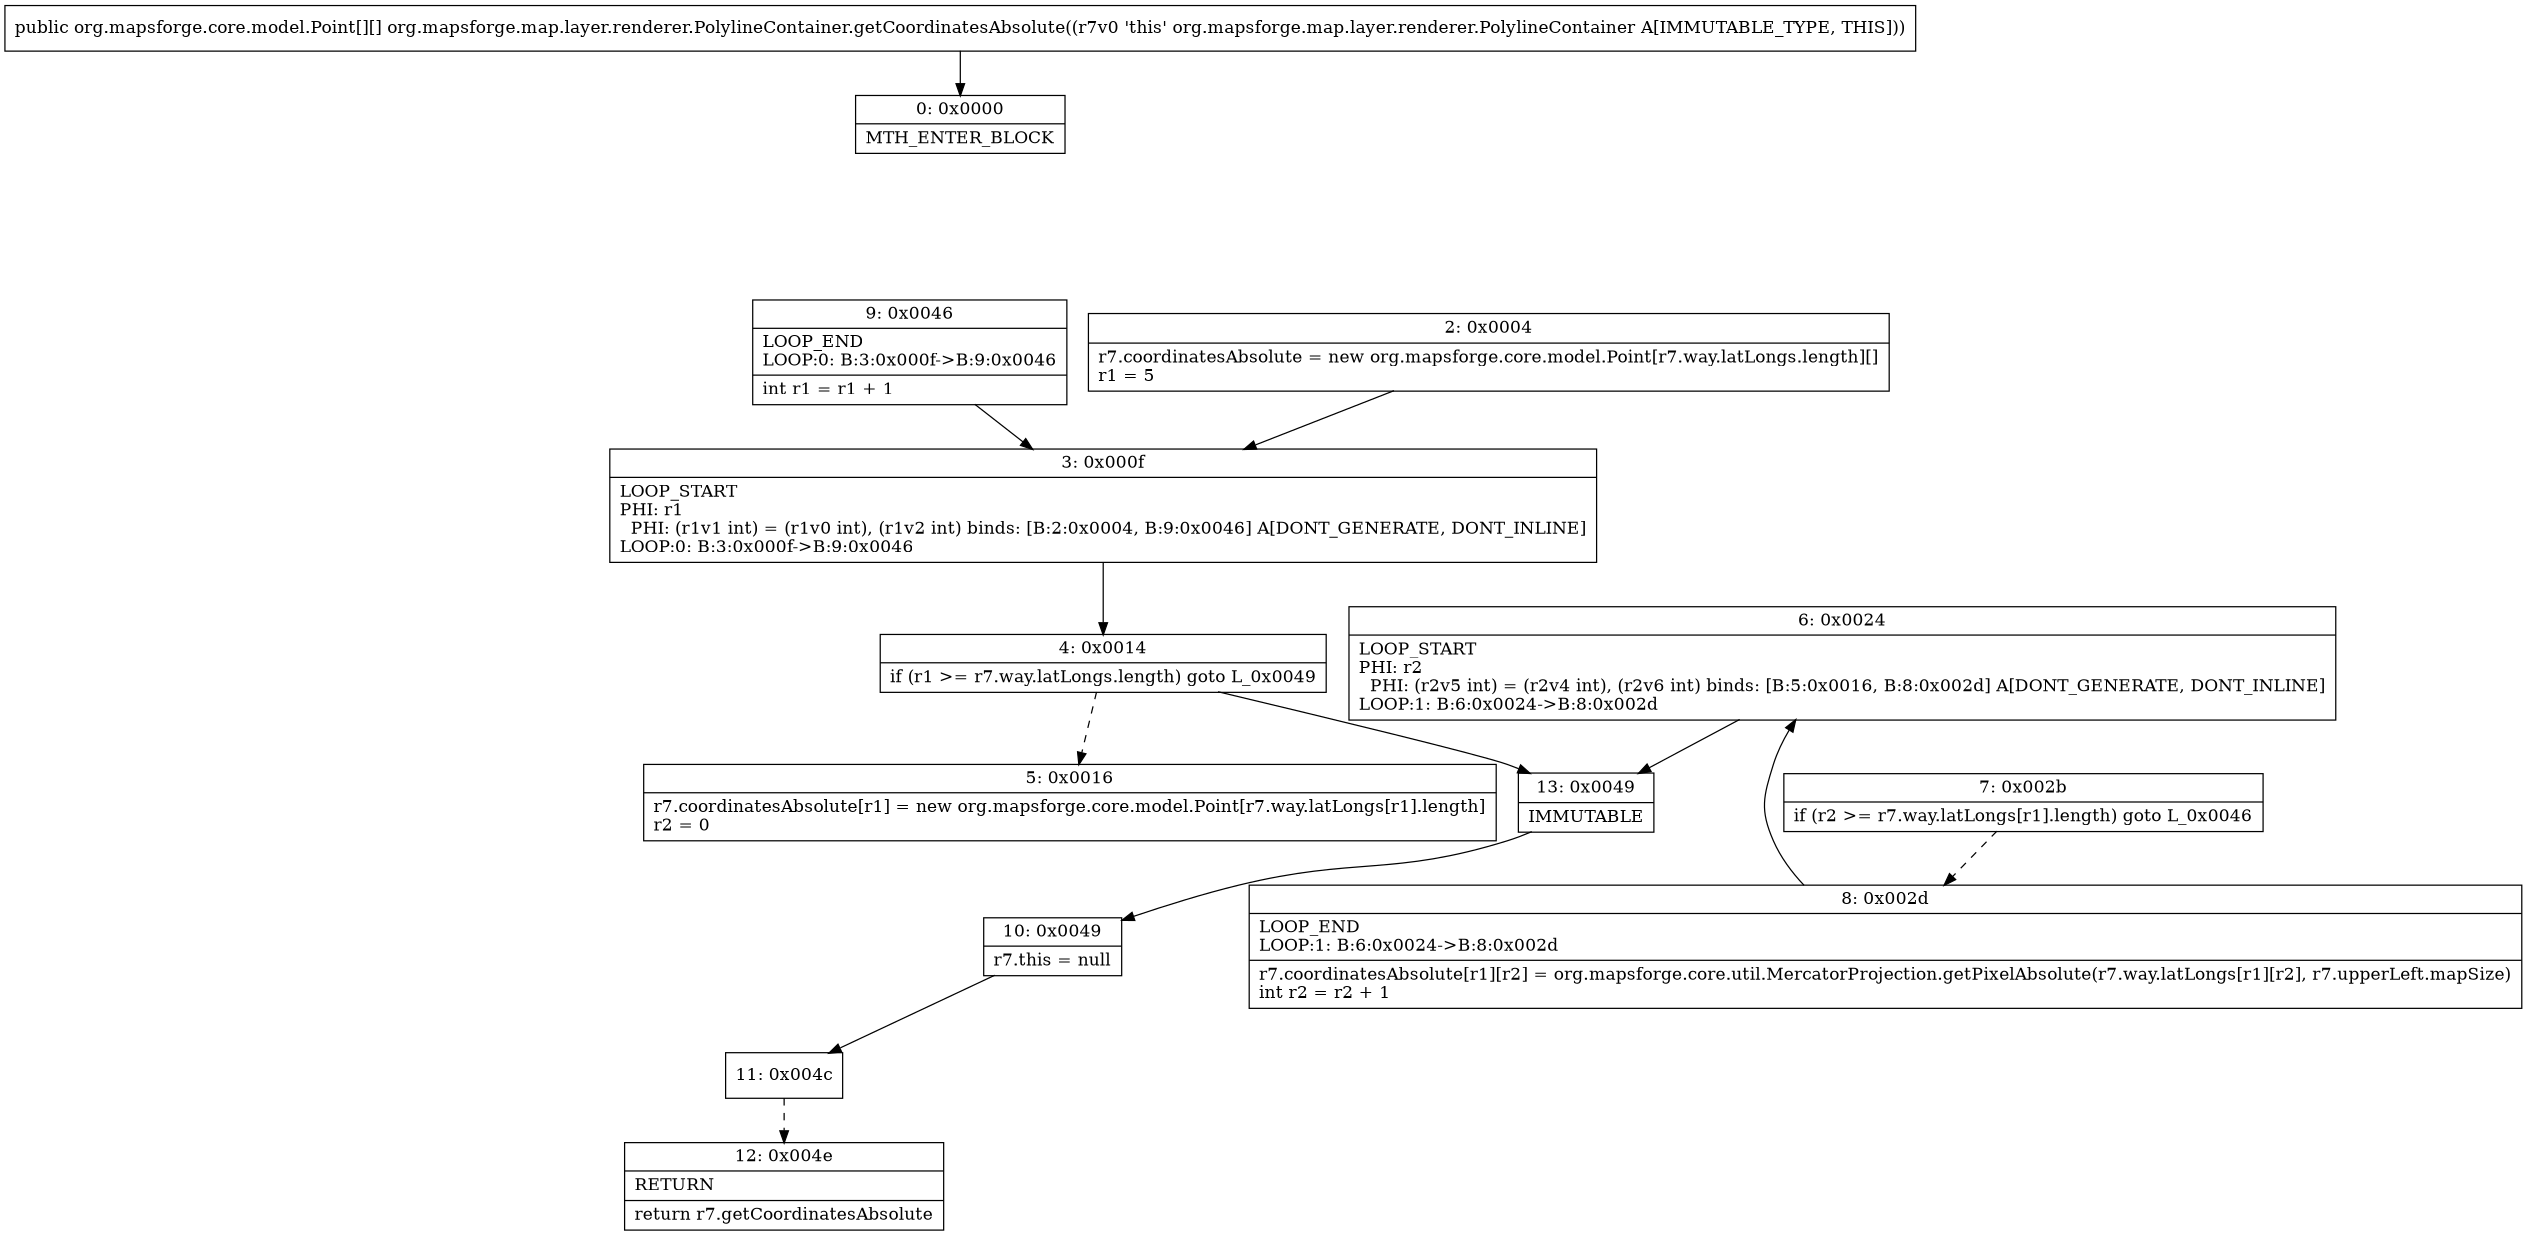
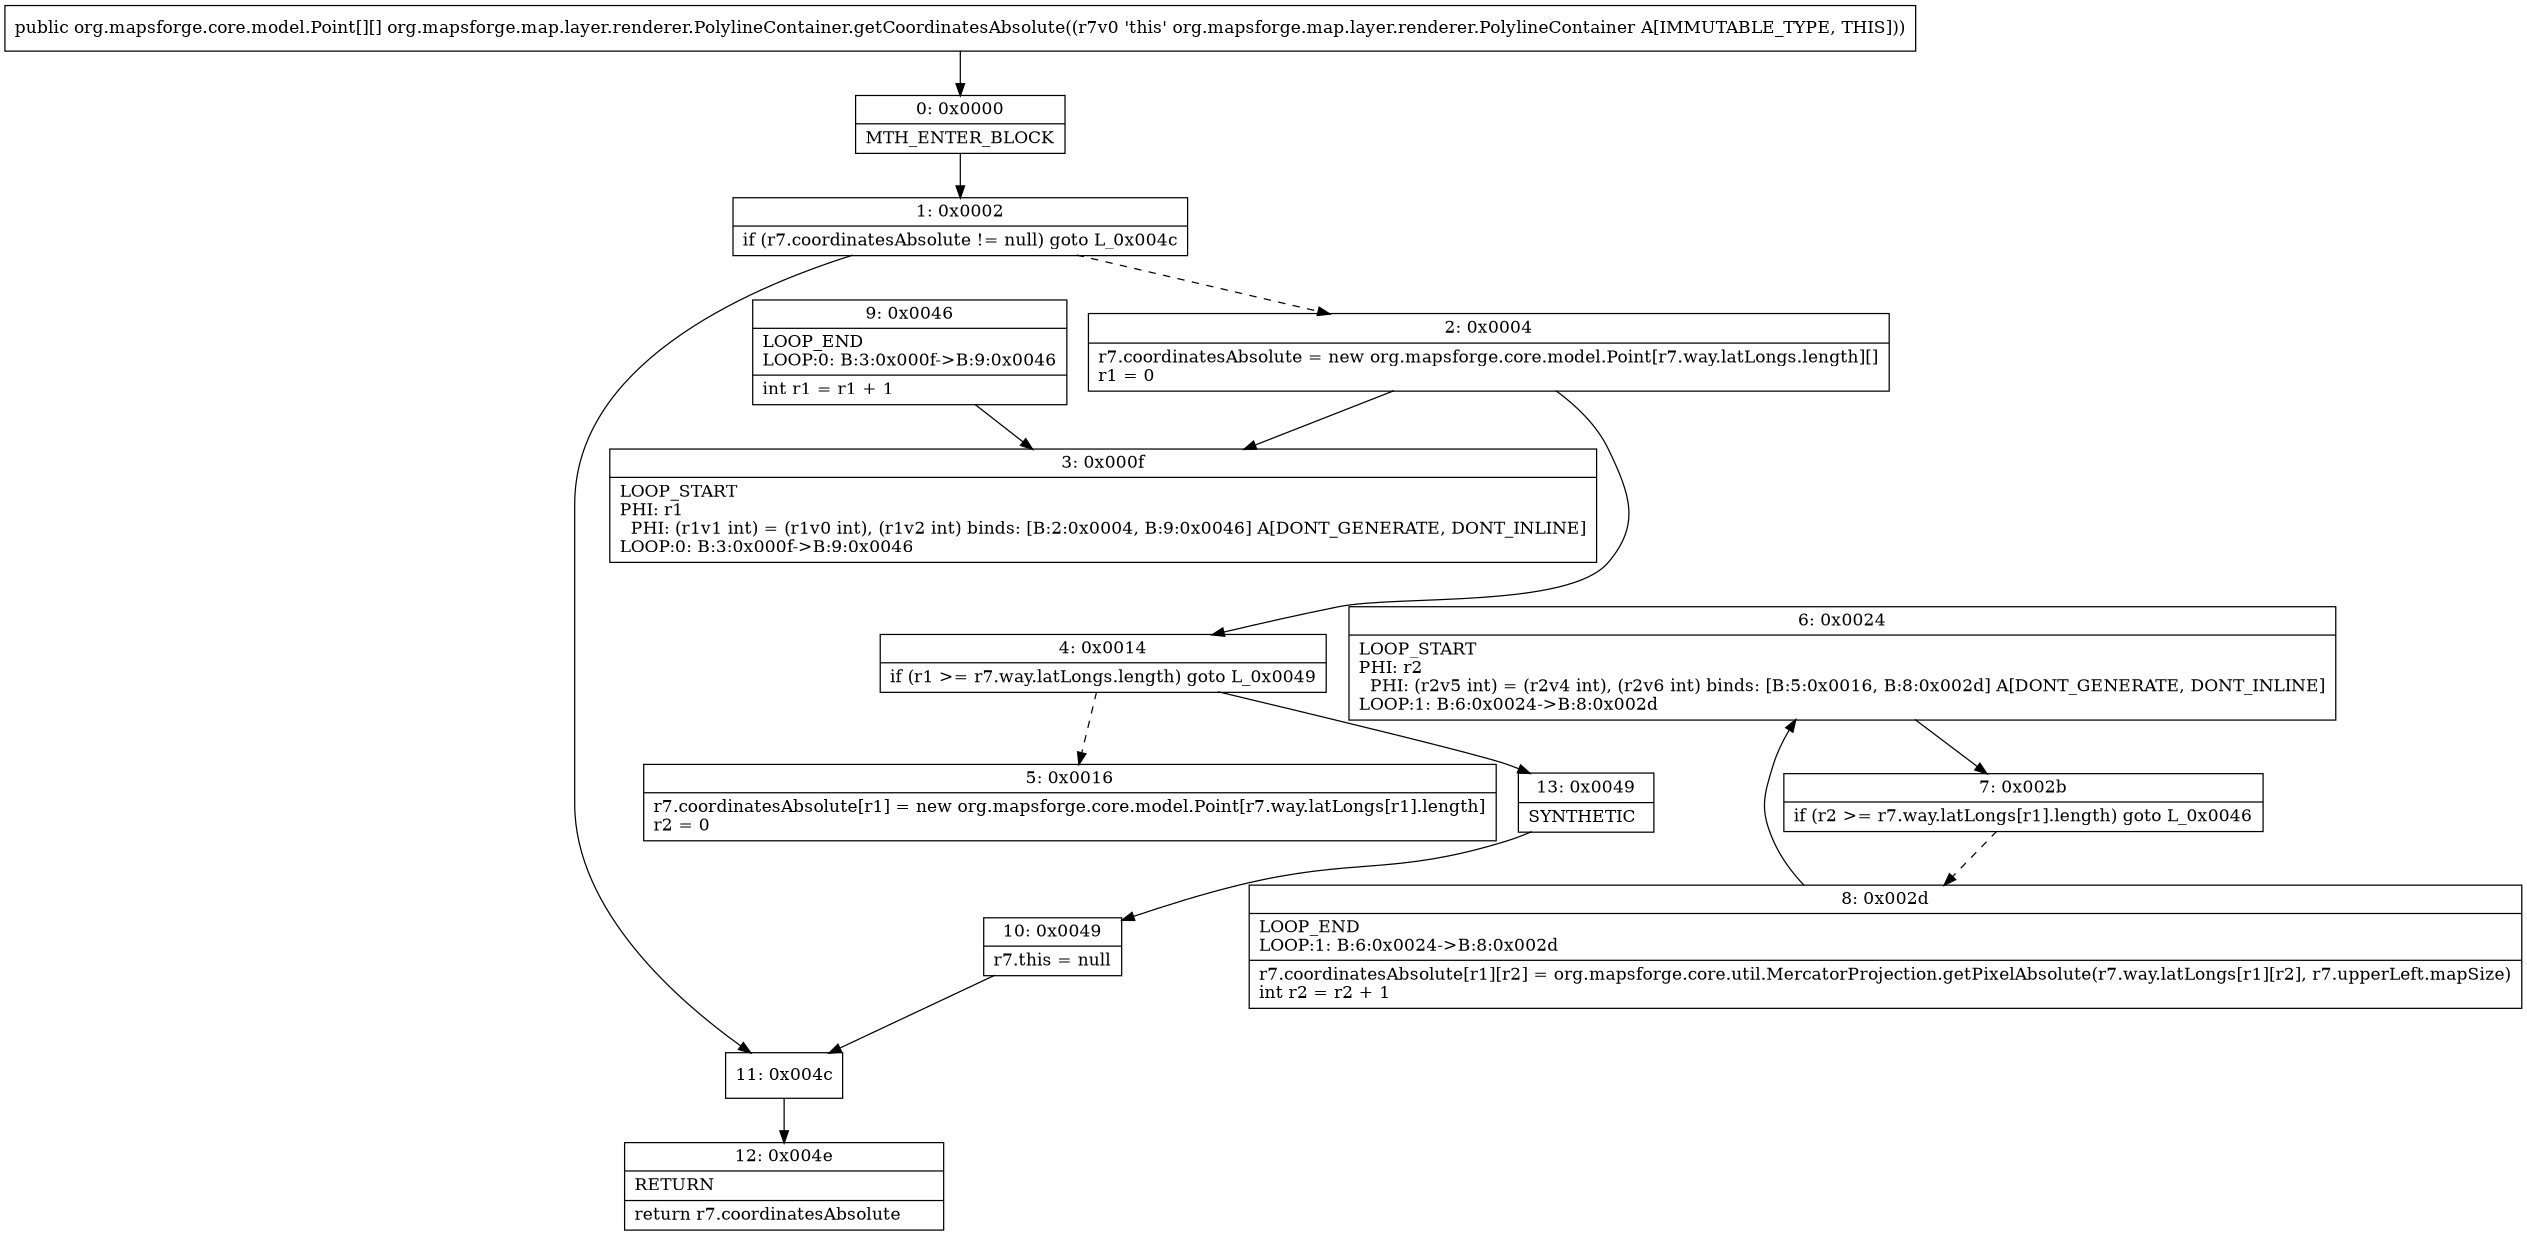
node "1: 0x0002": added
node "2: 0x0004": text "r1 = 5" -> "r1 = 0"
edge "3: 0x000f" -> "4: 0x0014": now "2: 0x0004" -> "4: 0x0014"
edge "6: 0x0024" -> "13: 0x0049": now "6: 0x0024" -> "7: 0x002b"
node "13: 0x0049": text "IMMUTABLE" -> "SYNTHETIC"
edge "11: 0x004c" -> "12: 0x004e": style dashed -> solid
node "12: 0x004e": text "return r7.getCoordinatesAbsolute" -> "return r7.coordinatesAbsolute"
